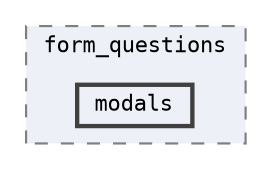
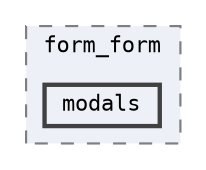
cluster "form_questions": label "form_questions" -> "form_form"
